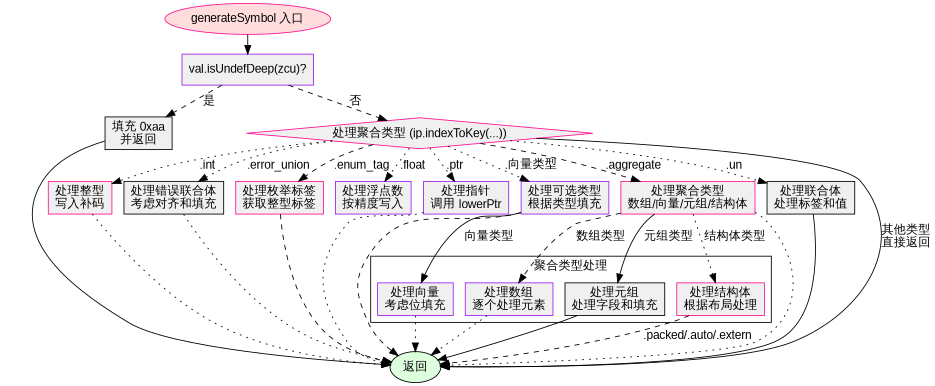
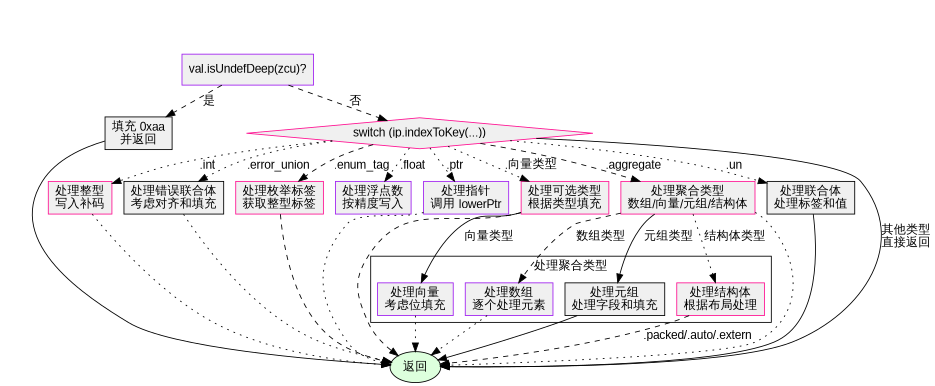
node "generateSymbol 入口": removed
node "处理聚合类型 (ip.indexToKey(...))": label "处理聚合类型 (ip.indexToKey(...))" -> "switch (ip.indexToKey(...))"
node "处理可选类型 根据类型填充": color purple -> deeppink
cluster "聚合类型处理": label "聚合类型处理" -> "处理聚合类型"
